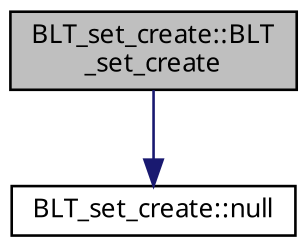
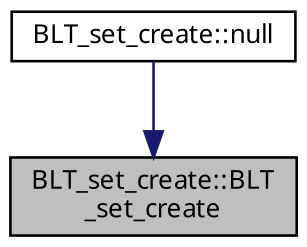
edge "BLT_set_create::BLT _set_create" -> "BLT_set_create::null": reversed
